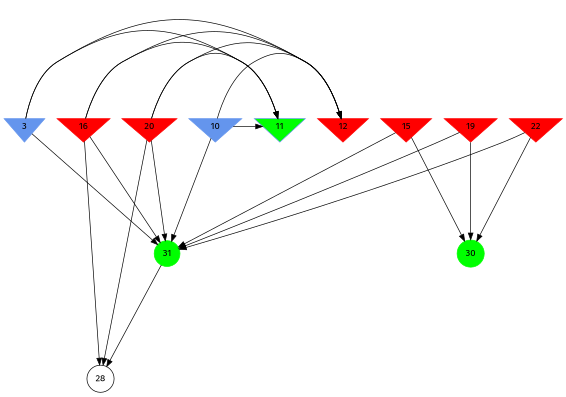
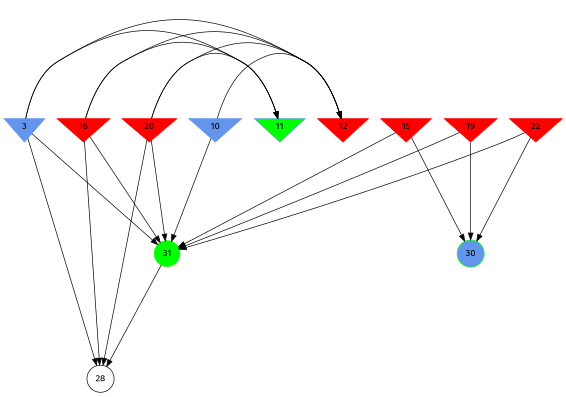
edge "10" -> "11": removed
edge "3" -> "28": added
node "30": fillcolor green -> cornflowerblue
